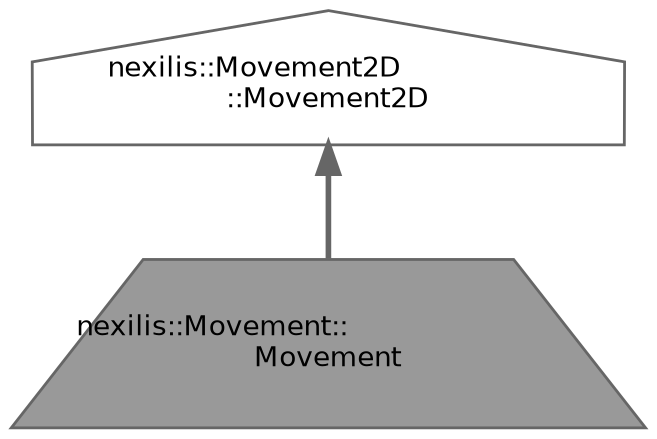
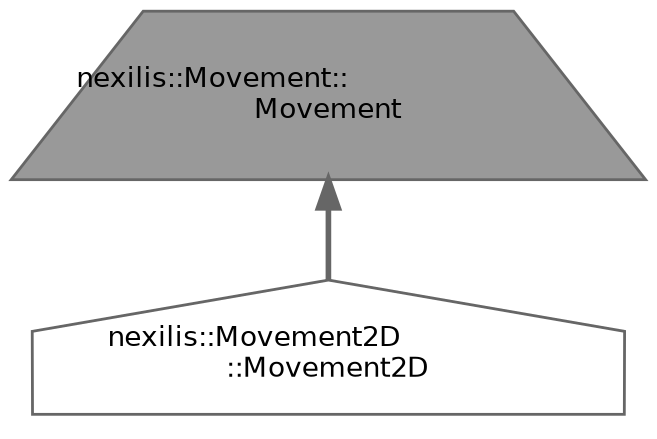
edge "nexilis::Movement:: Movement" -> "nexilis::Movement2D ::Movement2D": reversed
